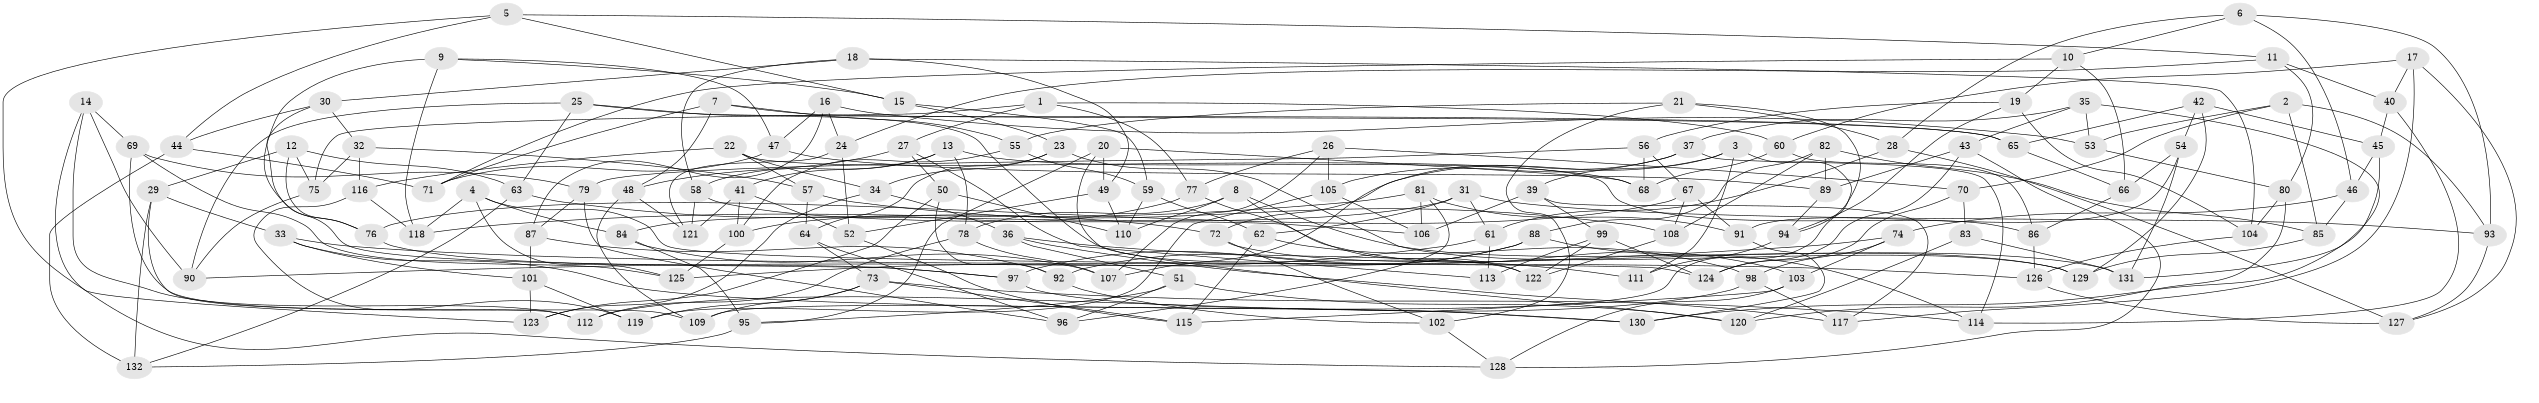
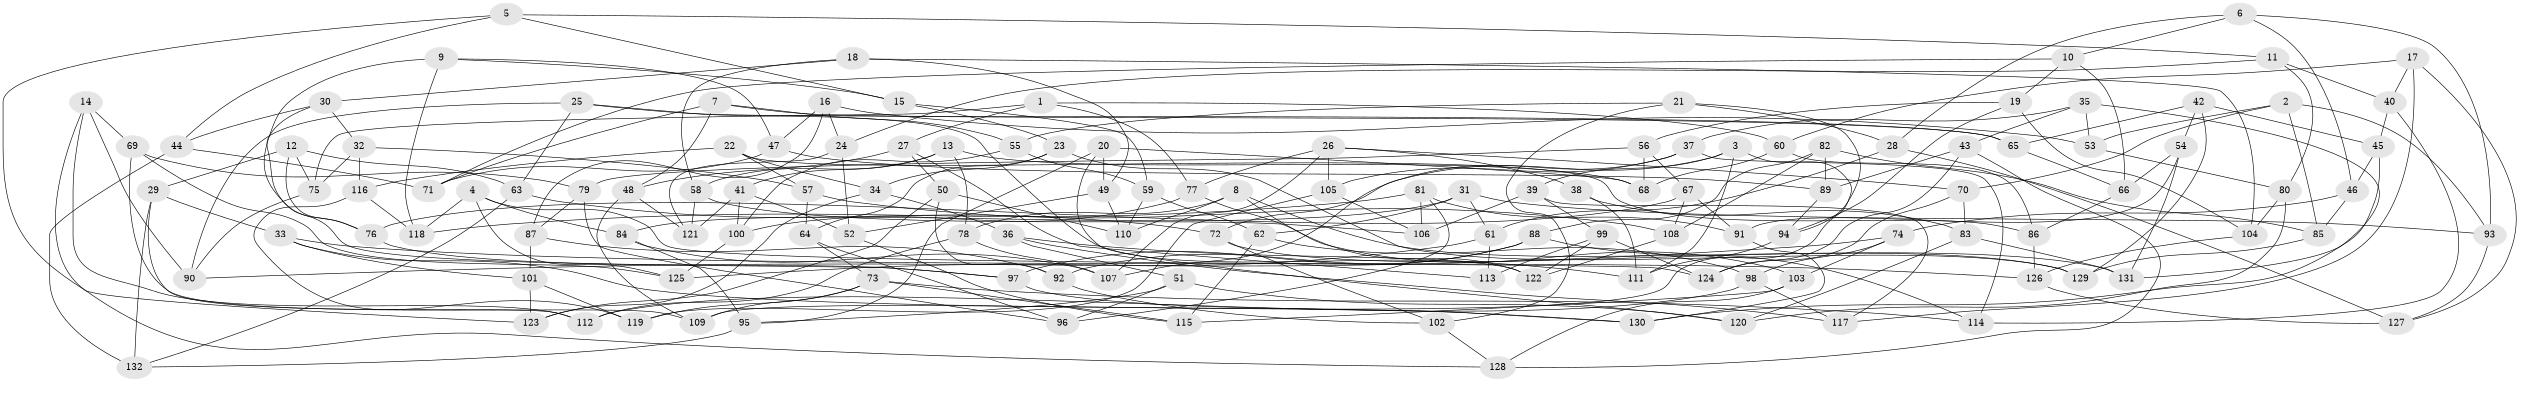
node "38": added
